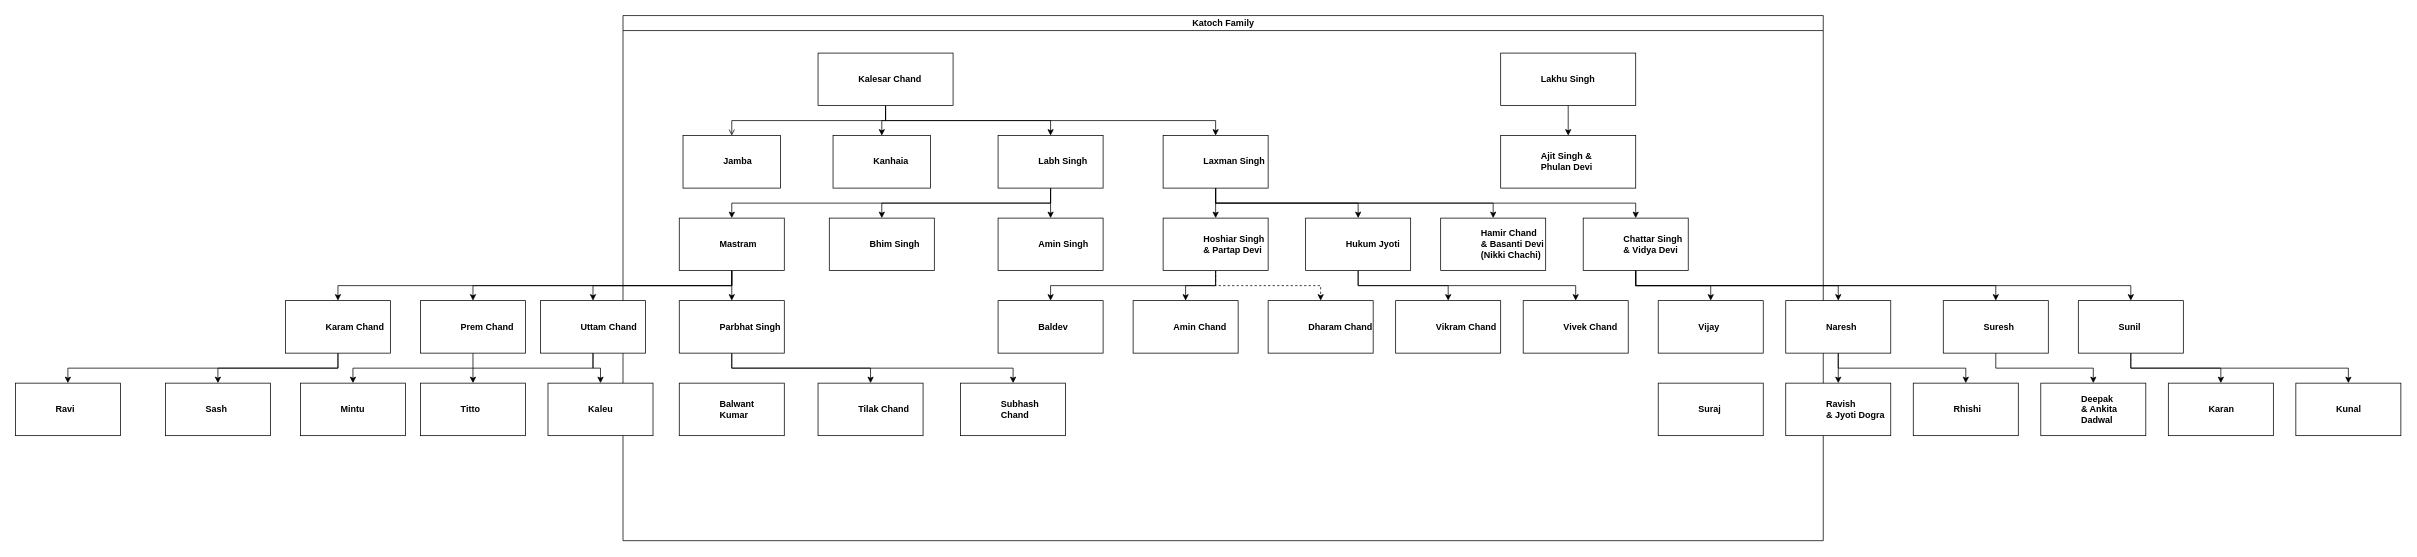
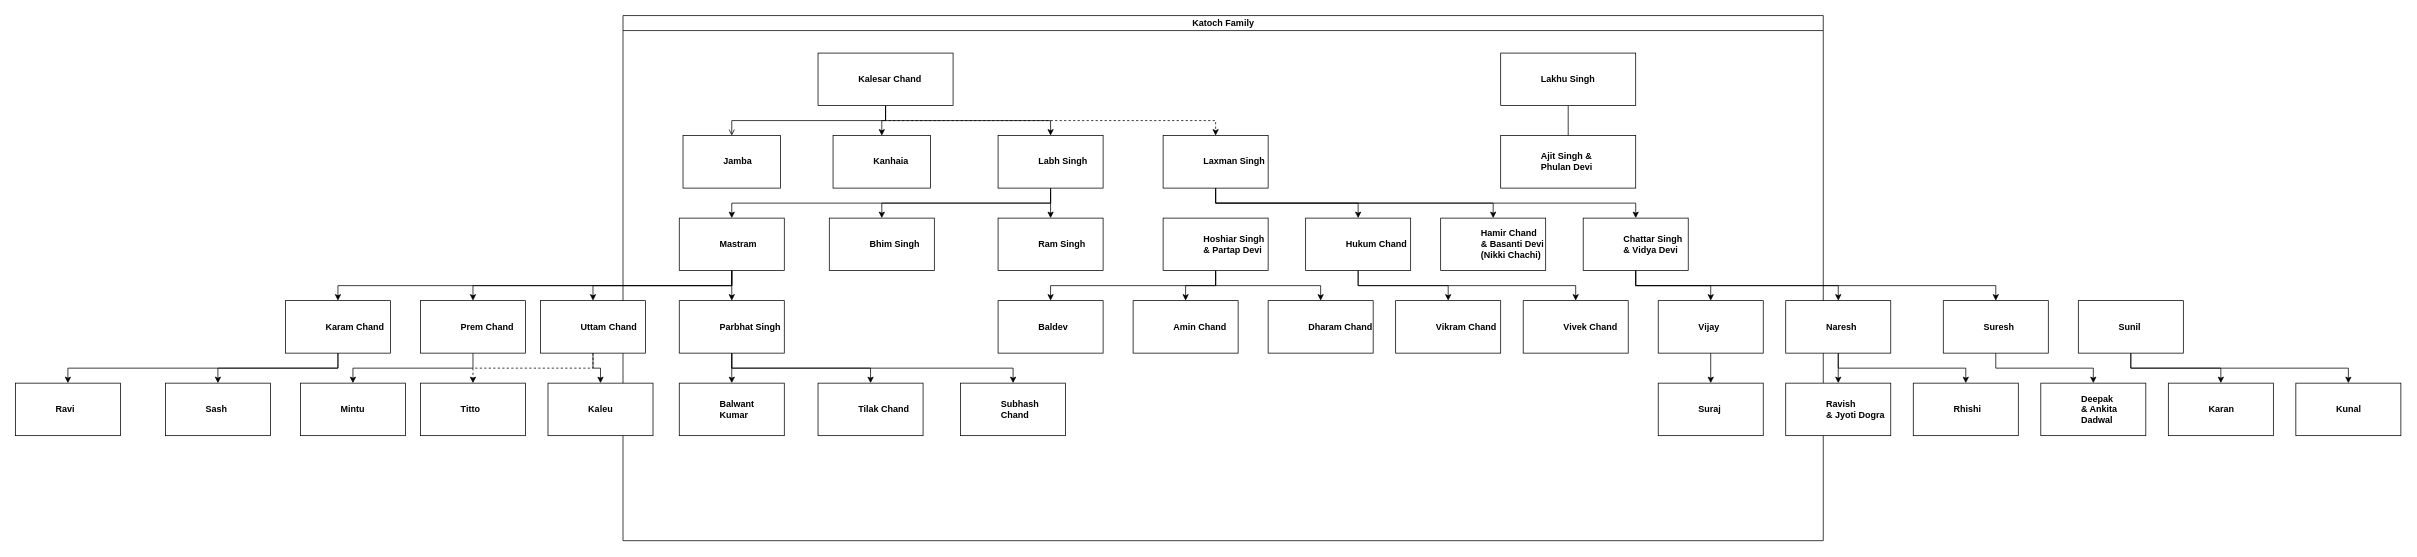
edge "Kalesar Chand" -> "Laxman Singh": style solid -> dashed
edge "Lakhu Singh" -> "Ajit Singh & Phulan Devi": arrowhead classic -> none
edge "Laxman Singh" -> "Hoshiar Singh & Partap Devi": removed
node "Amin Singh": label "Amin Singh" -> "Ram Singh"
node "Hukum Jyoti": label "Hukum Jyoti" -> "Hukum Chand"
edge "Hoshiar Singh & Partap Devi" -> "Dharam Chand": style dashed -> solid
edge "Chattar Singh & Vidya Devi" -> "Sunil": removed
edge "Vijay" -> "Suraj": added
edge "Uttam Chand" -> "Titto": style solid -> dashed
edge "Parbhat Singh" -> "Balwant Kumar": added
